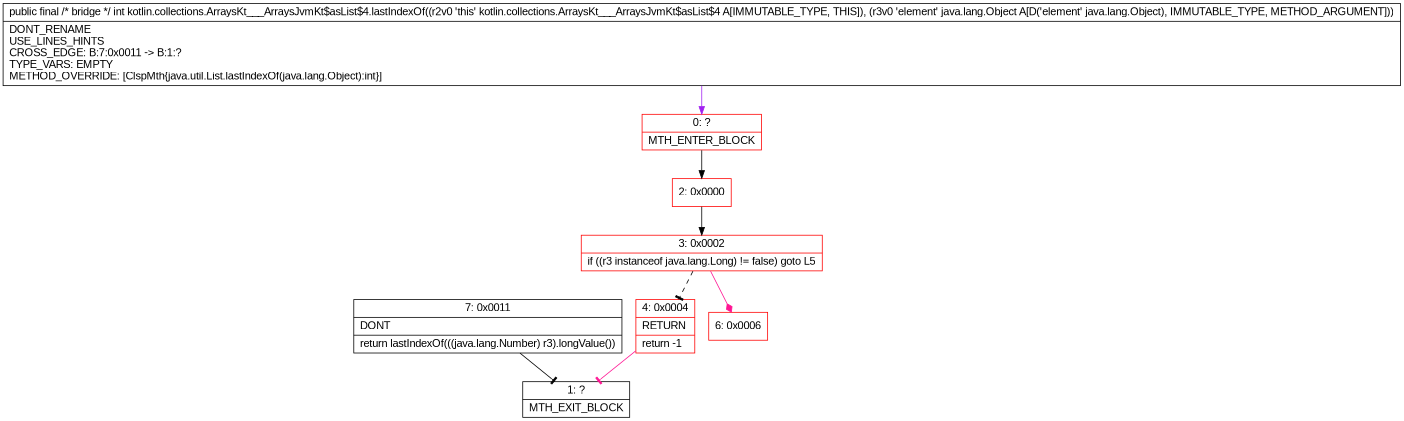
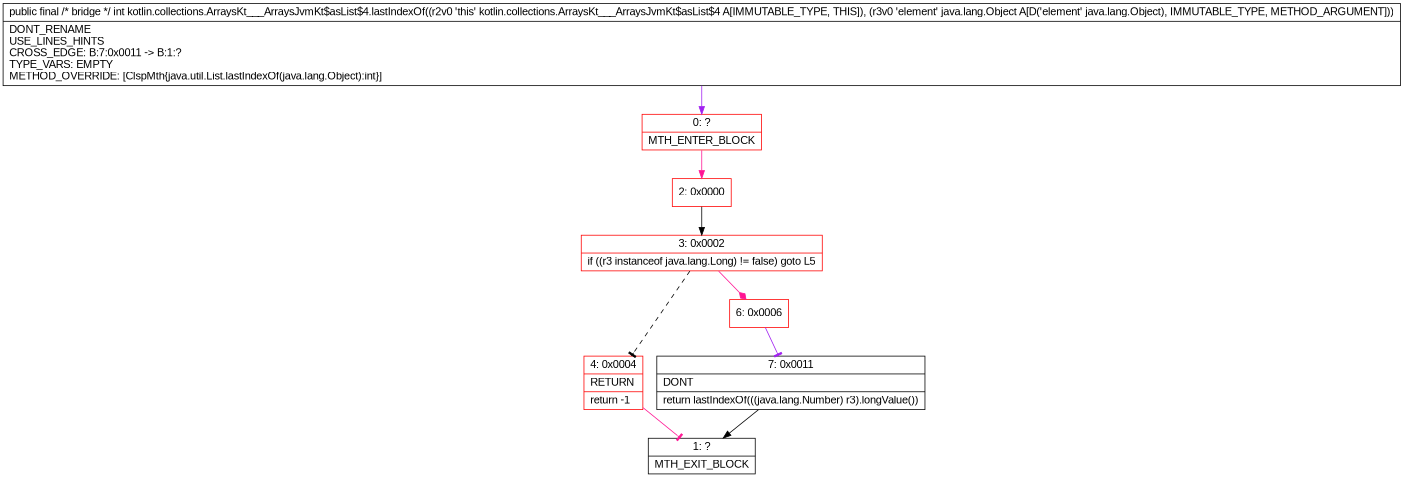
edge "0: ?" -> "2: 0x0000": color black -> deeppink
edge "6: 0x0006" -> "7: 0x0011": added
edge "7: 0x0011" -> "1: ?": arrowhead tee -> normal
